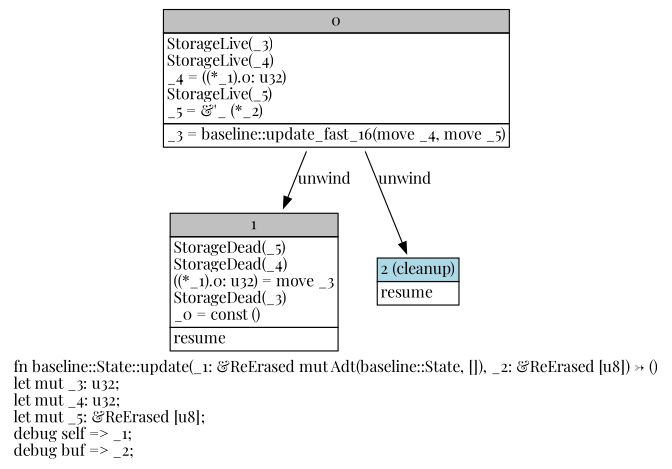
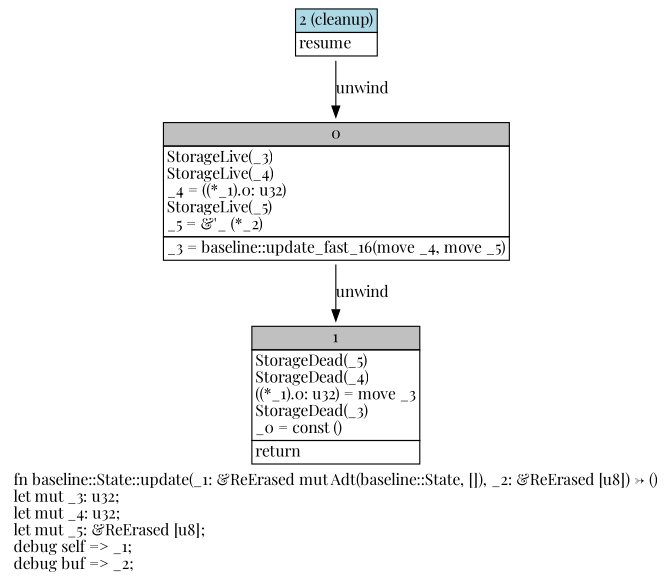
edge "0" -> "2 (cleanup)": reversed
node "1": text "resume" -> "return"
